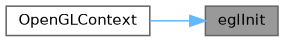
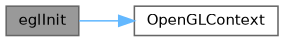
edge "OpenGLContext" -> "eglInit": reversed
